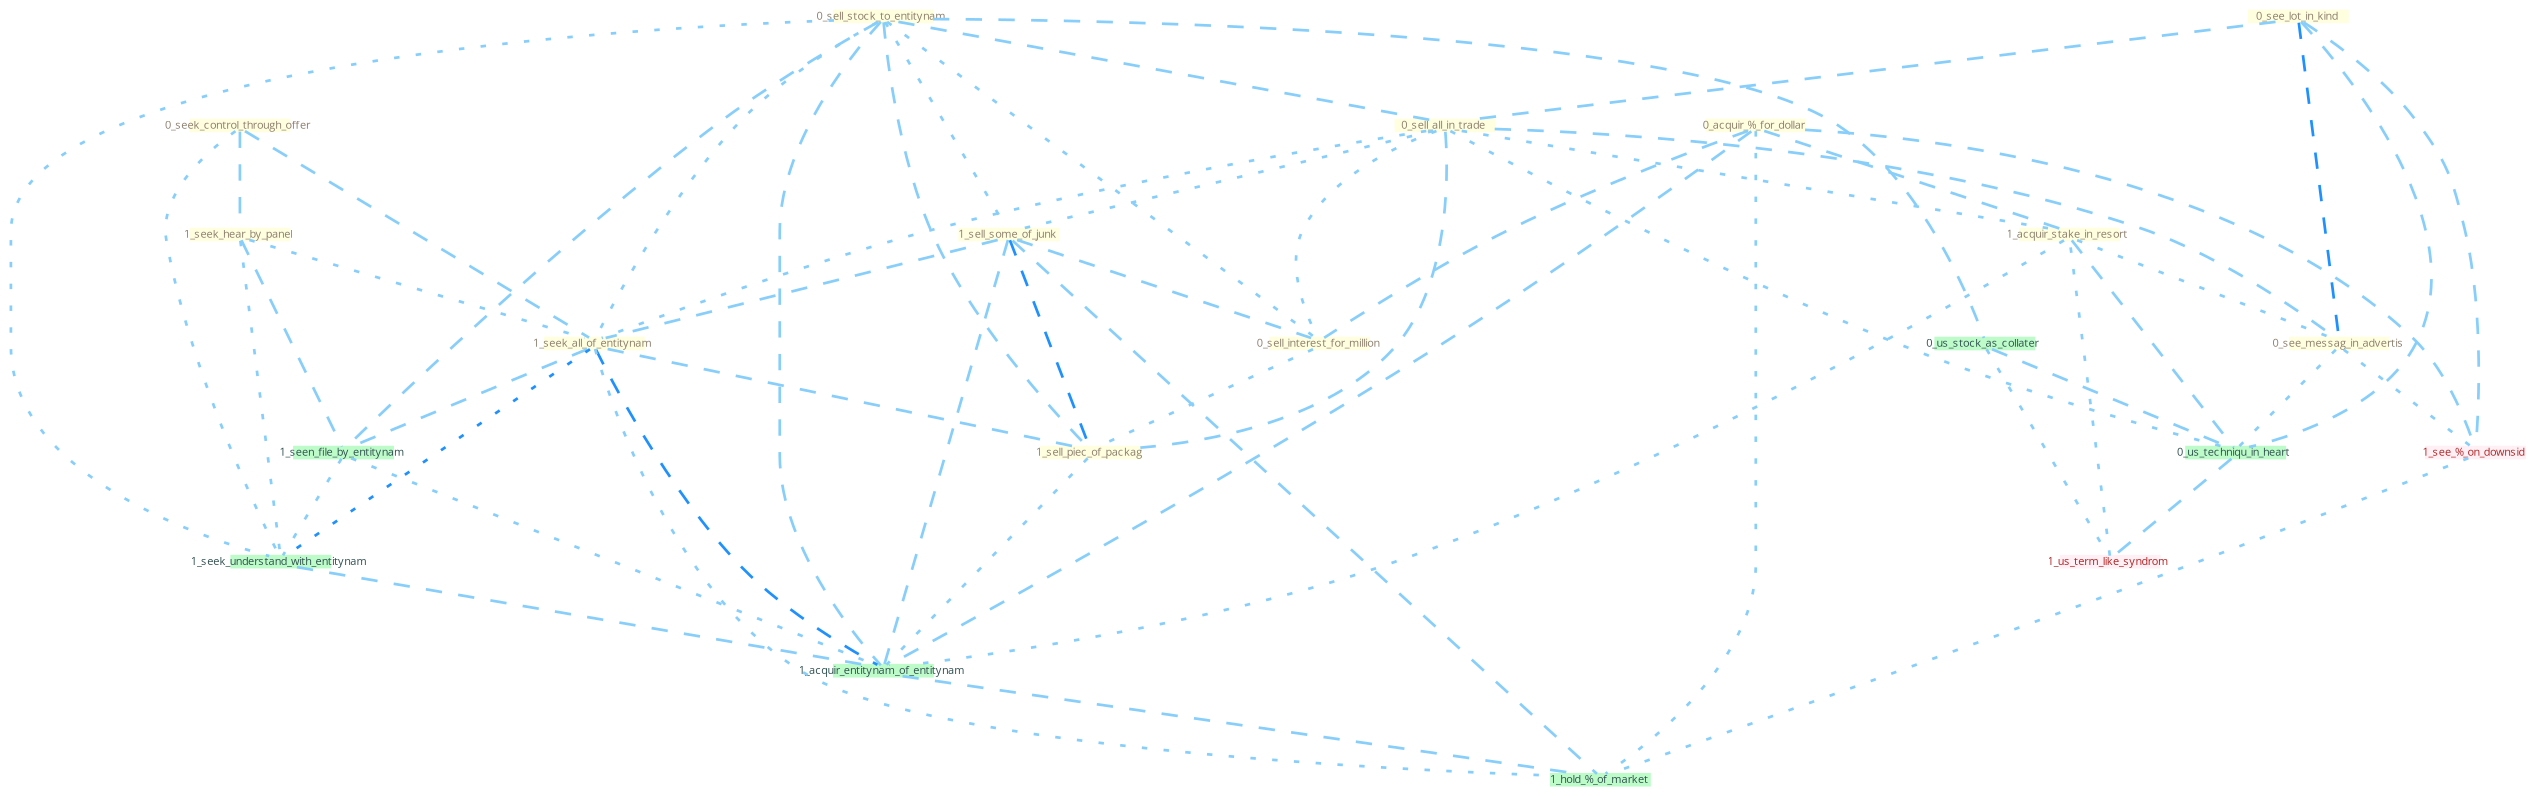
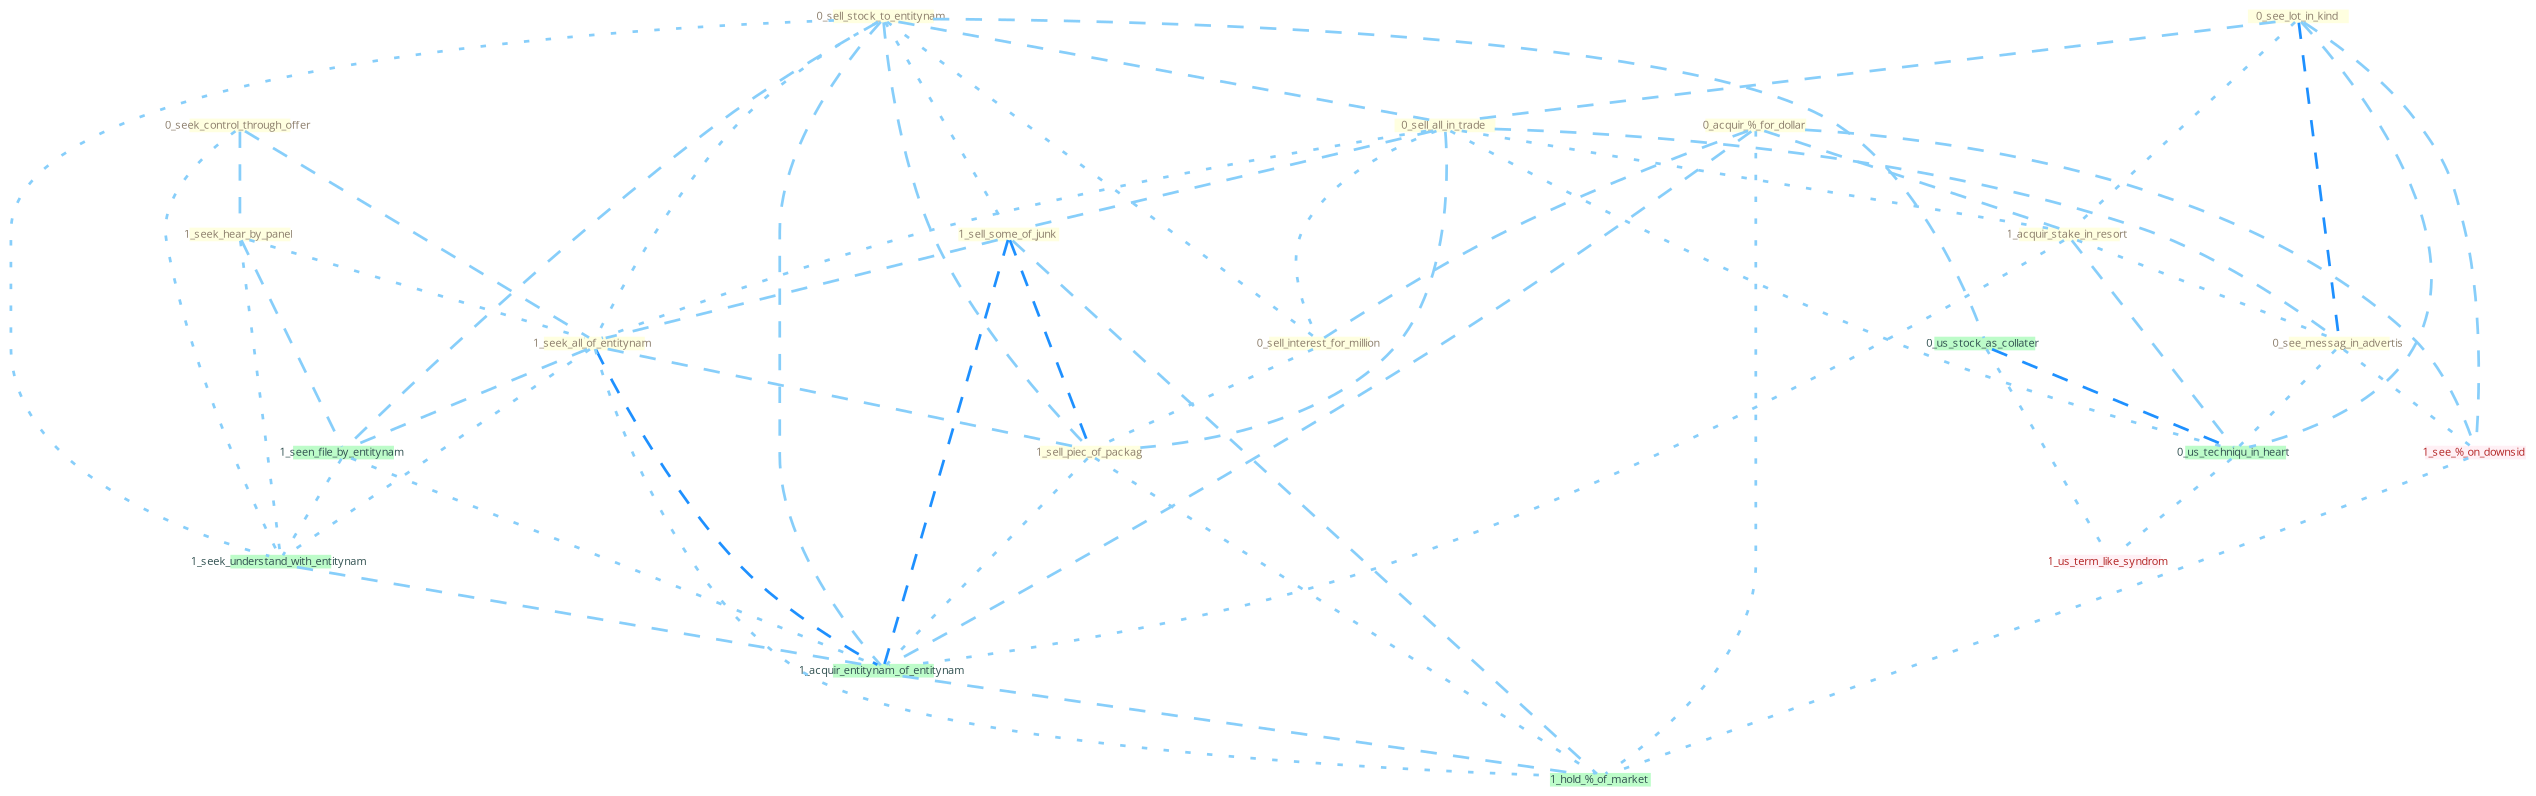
edge "0_sell_all_in_trade" -- "1_sell_some_of_junk": style dotted -> dashed
edge "1_sell_some_of_junk" -- "0_sell_interest_for_million": removed
edge "0_us_stock_as_collater" -- "0_us_techniqu_in_heart": color #87cefa -> #1e90ff
edge "1_acquir_stake_in_resort" -- "1_us_term_like_syndrom": now "1_acquir_stake_in_resort" -- "0_see_lot_in_kind"
edge "1_seek_all_of_entitynam" -- "1_seek_understand_with_entitynam": color #1e90ff -> #87cefa
edge "1_sell_some_of_junk" -- "1_acquir_entitynam_of_entitynam": color #87cefa -> #1e90ff
edge "0_us_techniqu_in_heart" -- "1_us_term_like_syndrom": style dashed -> dotted
edge "1_sell_piec_of_packag" -- "1_hold_%_of_market": added
